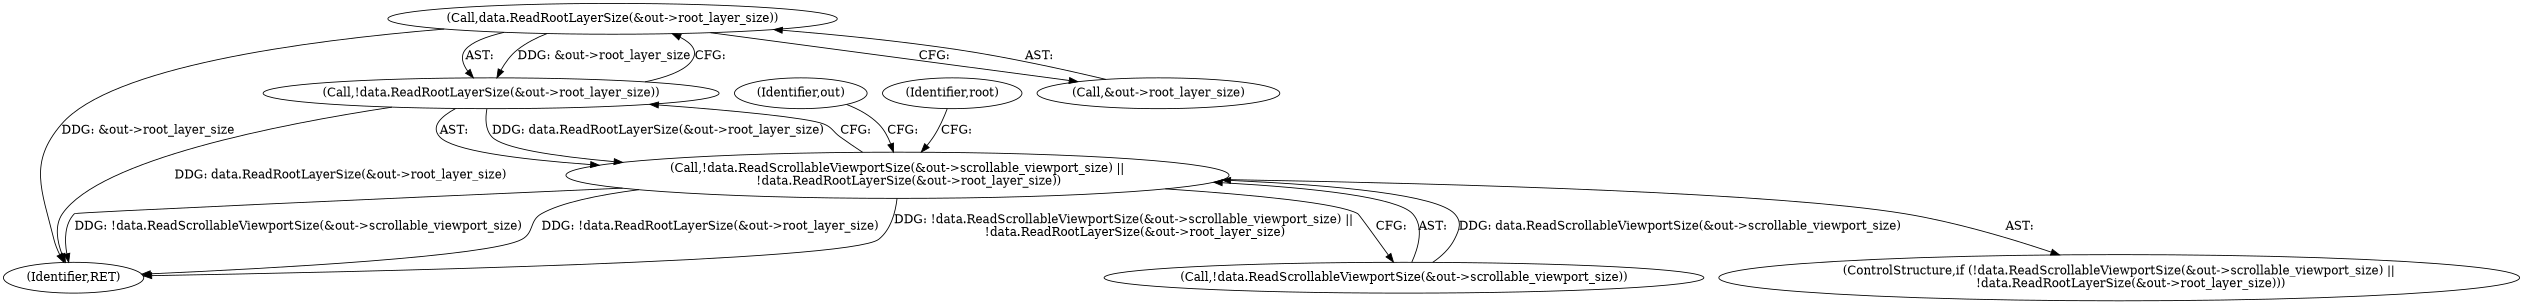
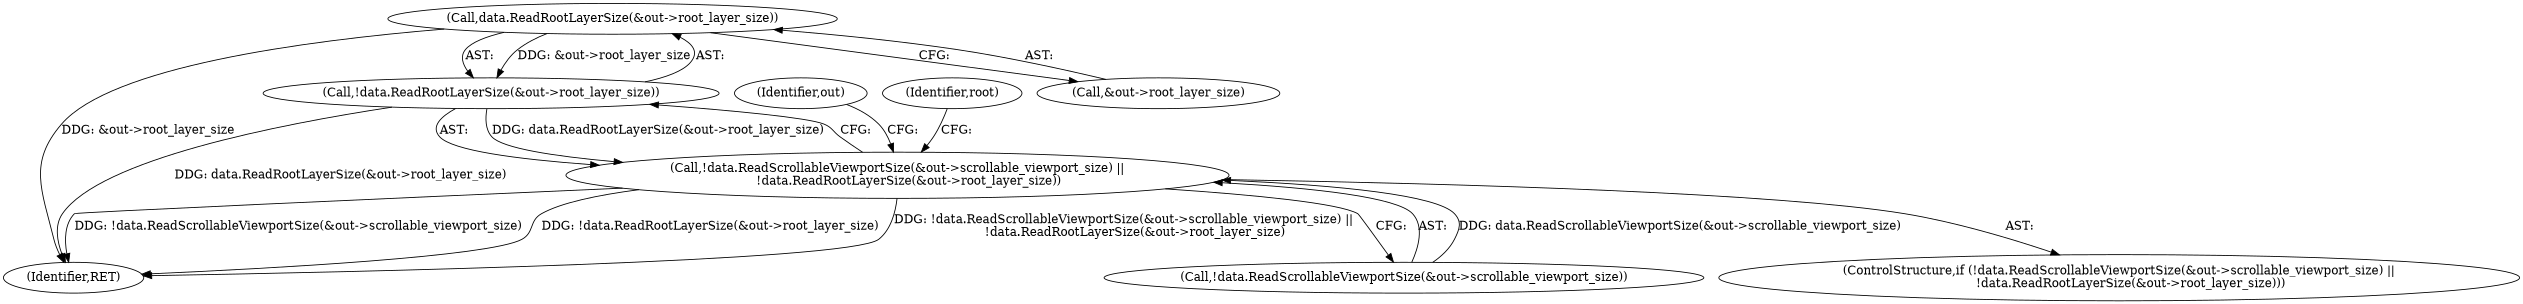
edge "(Call,!data.ReadRootLayerSize(&out->root_layer_size))" -> "(Call,data.ReadRootLayerSize(&out->root_layer_size))": label "CFG: " -> "AST: "
